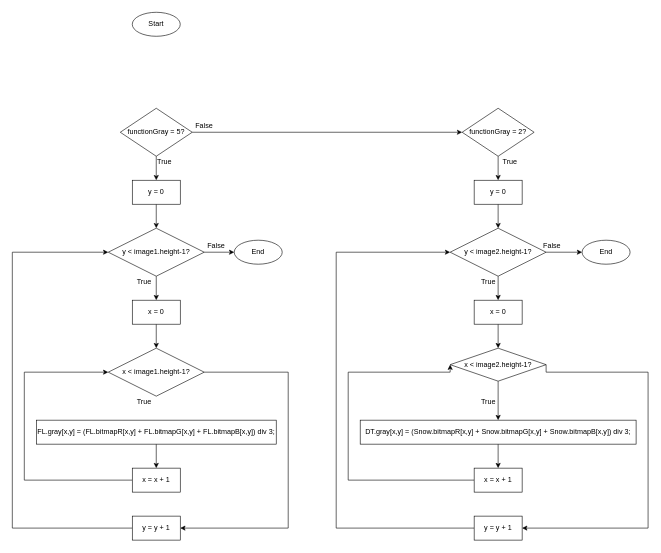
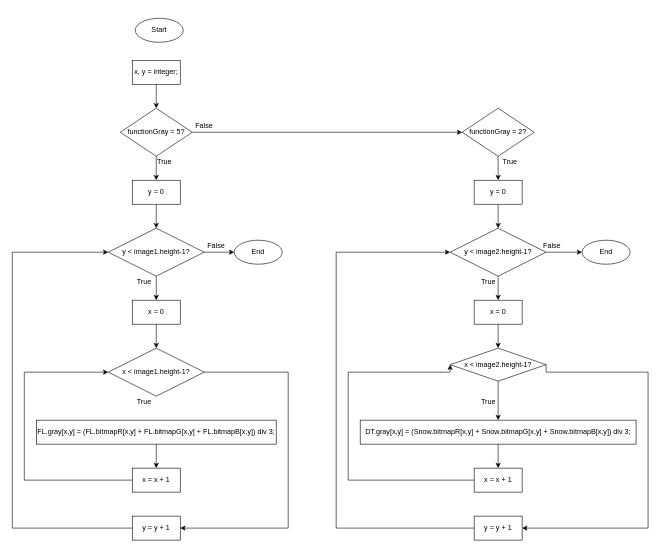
node "Start": moved (156, 24) -> (159, 30)
node "x, y = integer;": added
edge "x, y = integer;" -> "functionGray = 5?": added
